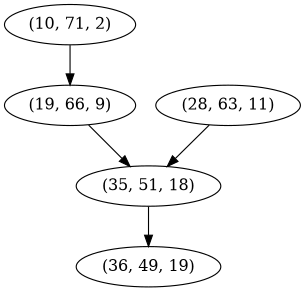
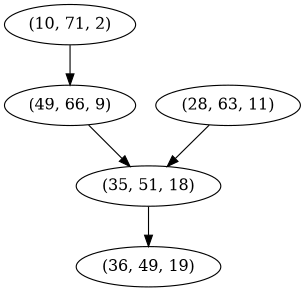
node "(19, 66, 9)": label "(19, 66, 9)" -> "(49, 66, 9)"
